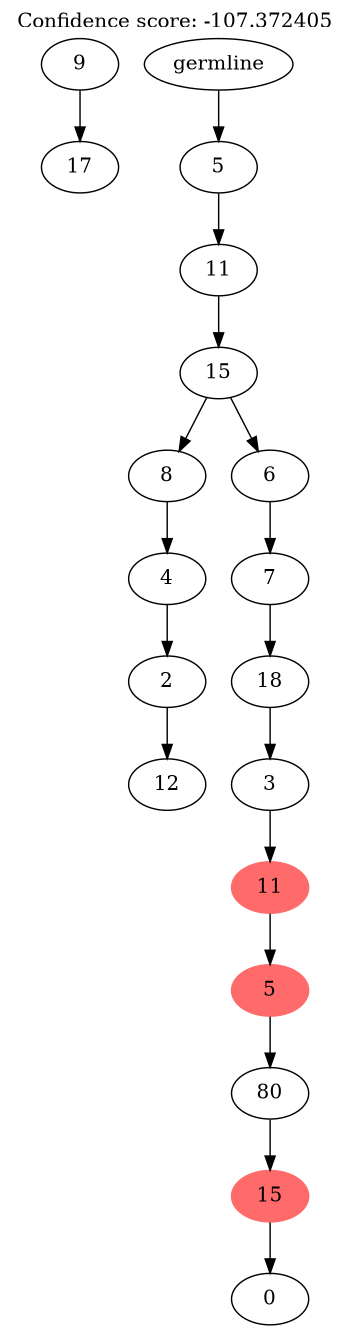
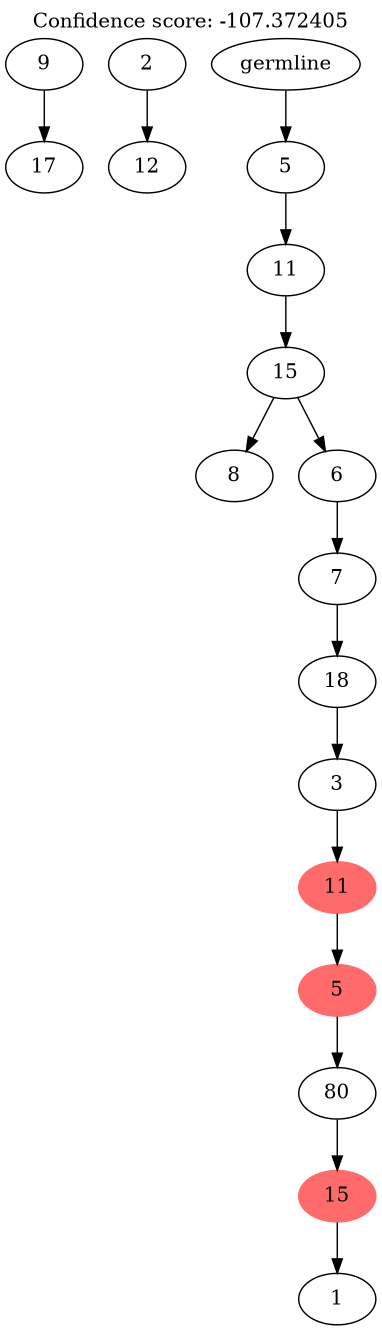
node "4": removed
node "0": label "0" -> "1"
